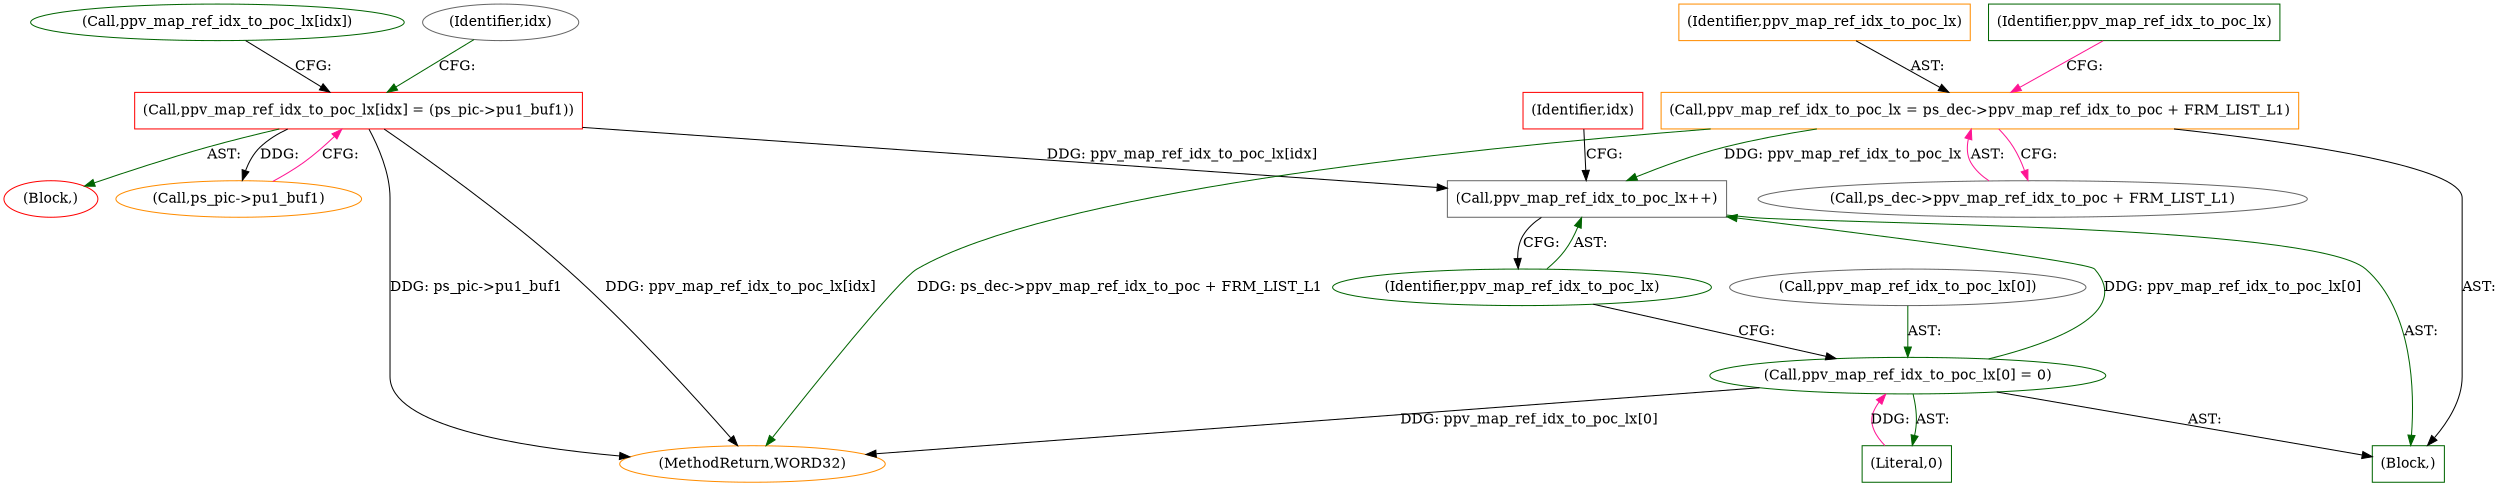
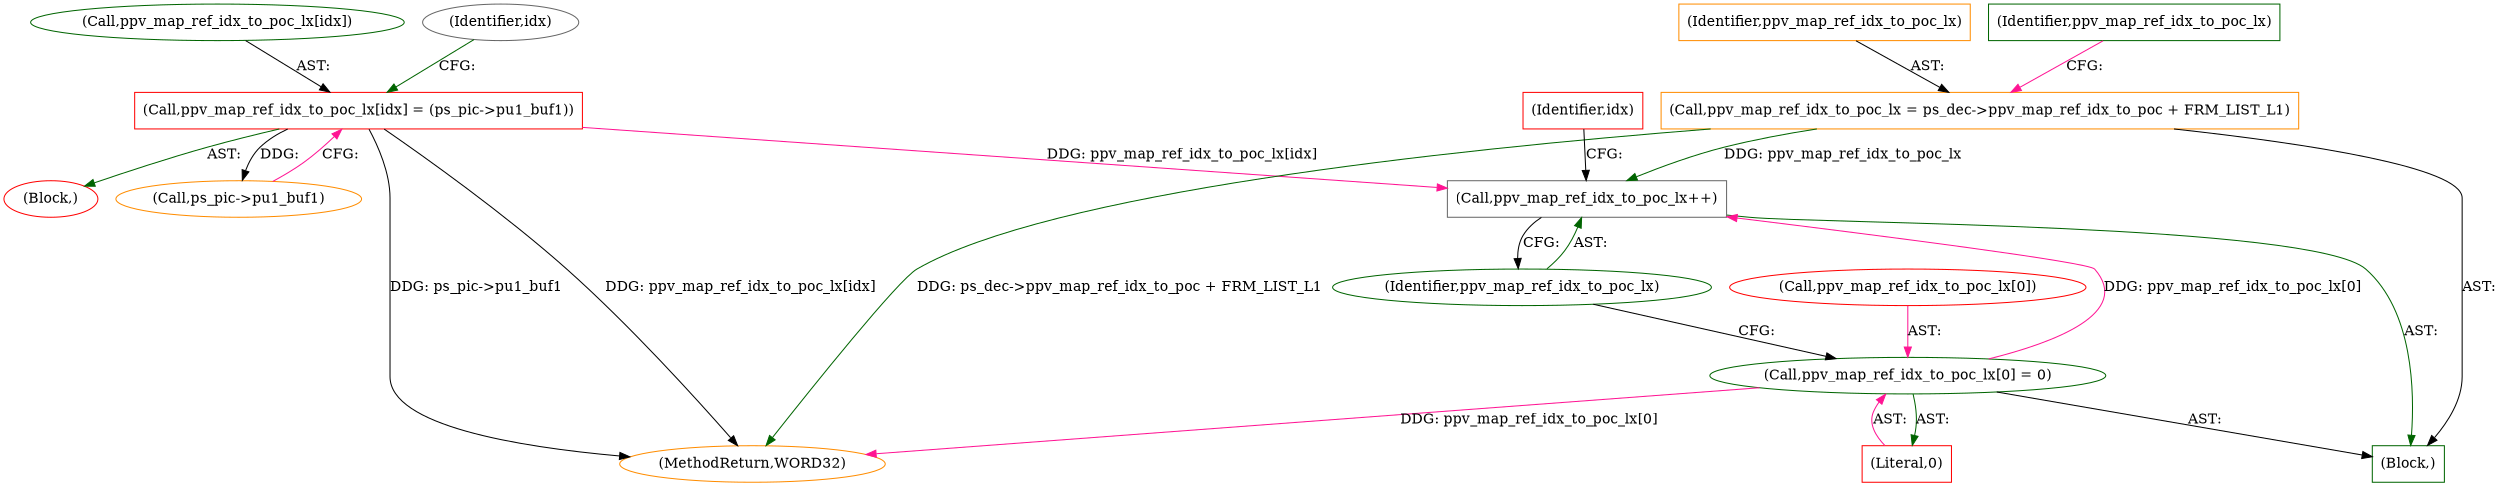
edge "(Call,ppv_map_ref_idx_to_poc_lx[idx])" -> "(Call,ppv_map_ref_idx_to_poc_lx[idx] = (ps_pic->pu1_buf1))": label "CFG: " -> "AST: "
edge "(Call,ppv_map_ref_idx_to_poc_lx[idx] = (ps_pic->pu1_buf1))" -> "(Call,ppv_map_ref_idx_to_poc_lx++)": color black -> deeppink
node "(Call,ps_dec->ppv_map_ref_idx_to_poc + FRM_LIST_L1)": removed
edge "(Call,ppv_map_ref_idx_to_poc_lx[0] = 0)" -> "(Call,ppv_map_ref_idx_to_poc_lx++)": color darkgreen -> deeppink
node "(Call,ppv_map_ref_idx_to_poc_lx[0])": color gray40 -> red
edge "(Call,ppv_map_ref_idx_to_poc_lx[0])" -> "(Call,ppv_map_ref_idx_to_poc_lx[0] = 0)": color darkgreen -> deeppink
edge "(Literal,0)" -> "(Call,ppv_map_ref_idx_to_poc_lx[0] = 0)": label "DDG: " -> "AST: "
edge "(Call,ppv_map_ref_idx_to_poc_lx[0] = 0)" -> "(MethodReturn,WORD32)": color black -> deeppink
node "(Literal,0)": color darkgreen -> red
